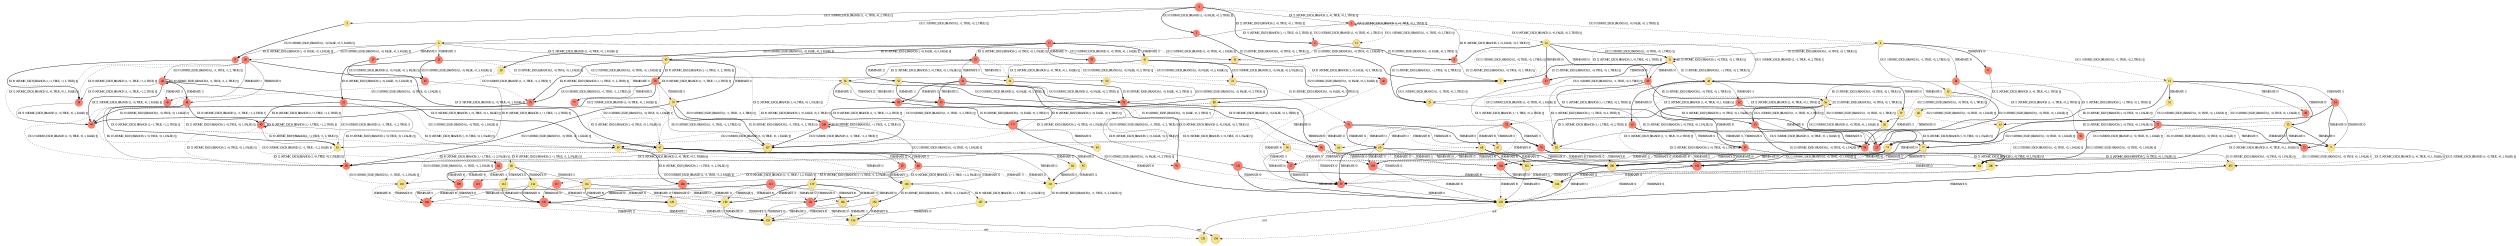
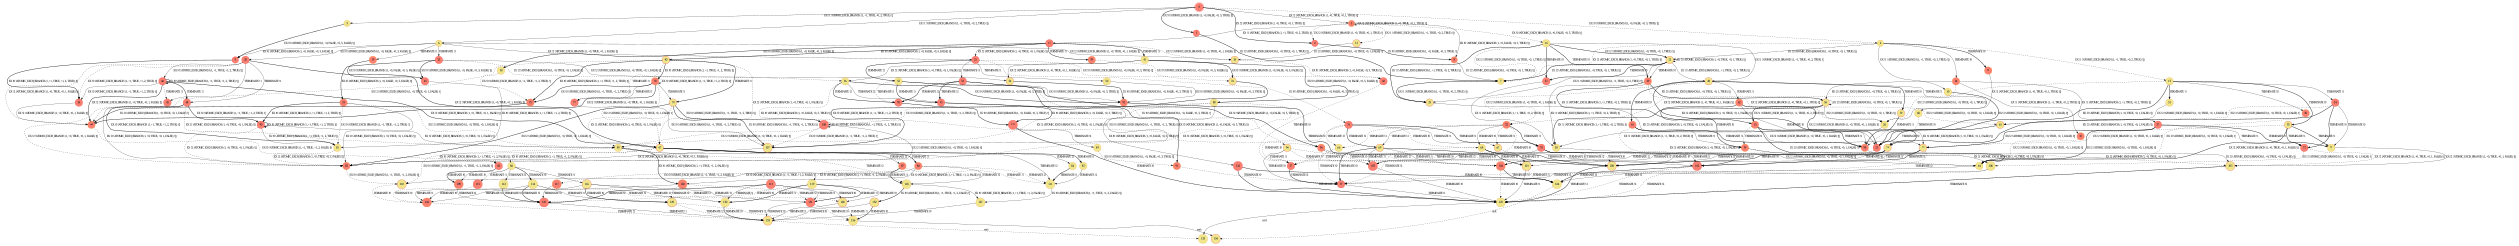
edge "108" -> "107": style bold -> dashed
edge "65" -> "100": now "65" -> "25"
